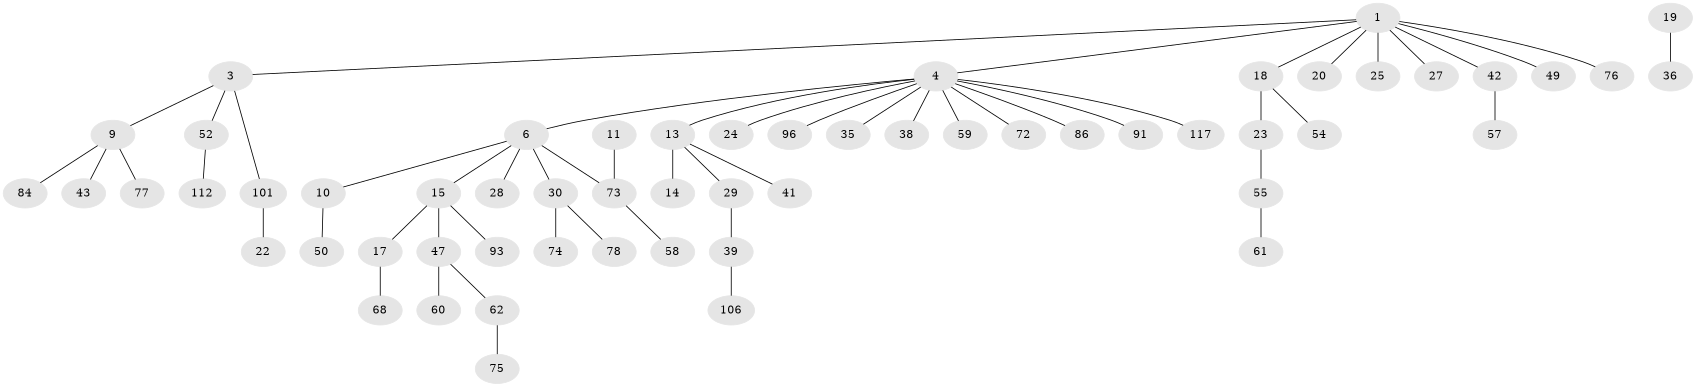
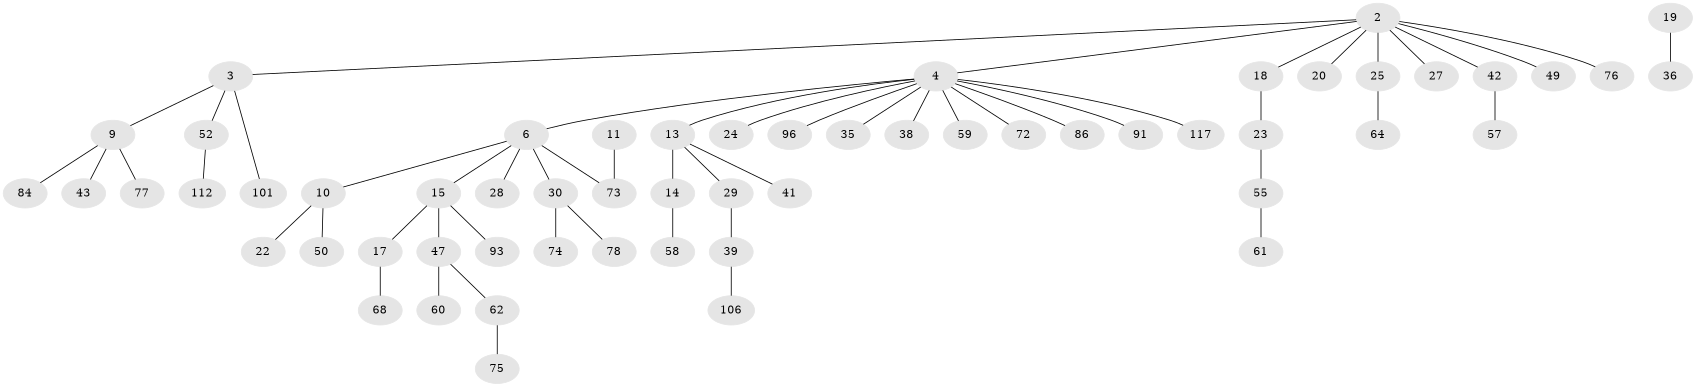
node "1": label "1" -> "2"
node "54": removed
node "64": added
edge "101" -- "22": now "10" -- "22"
edge "73" -- "58": now "14" -- "58"
